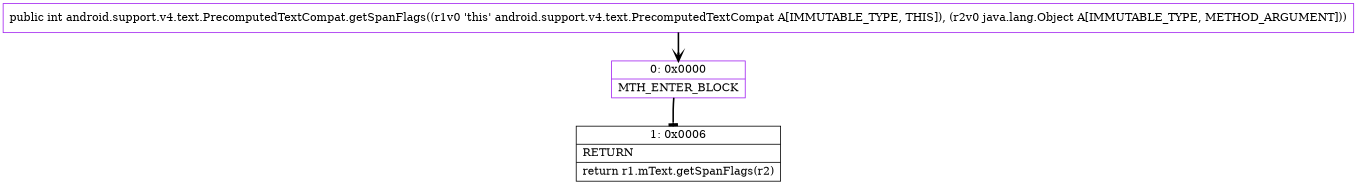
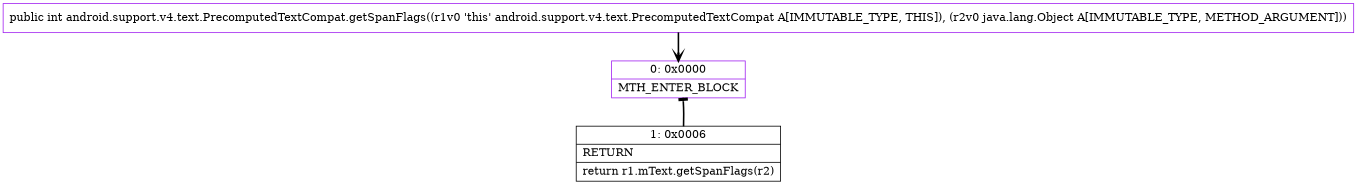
edge "0: 0x0000" -> "1: 0x0006": reversed
